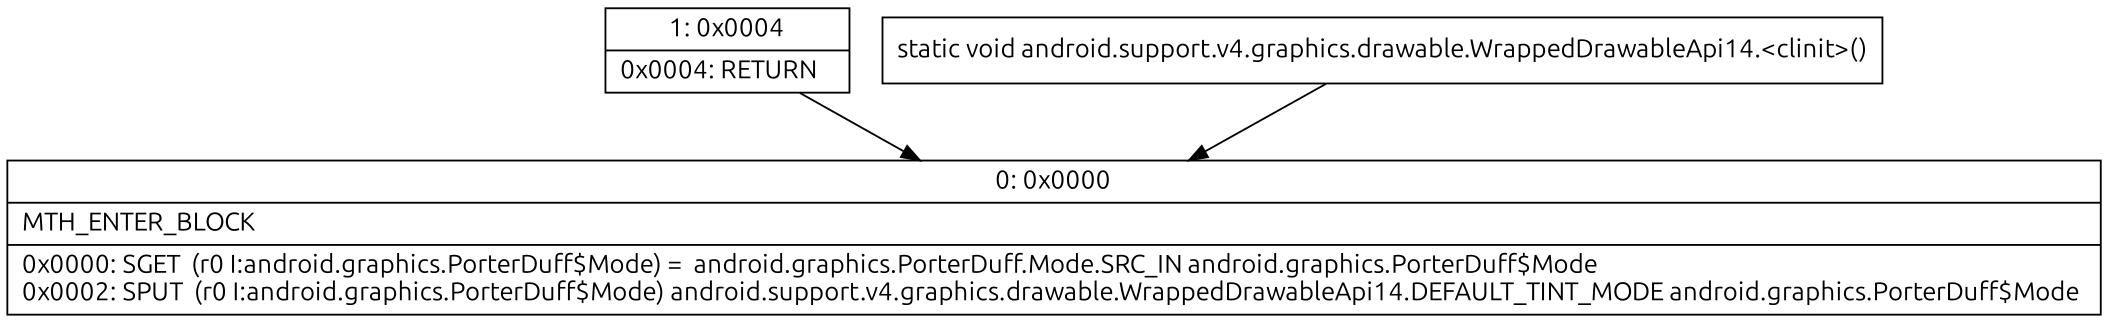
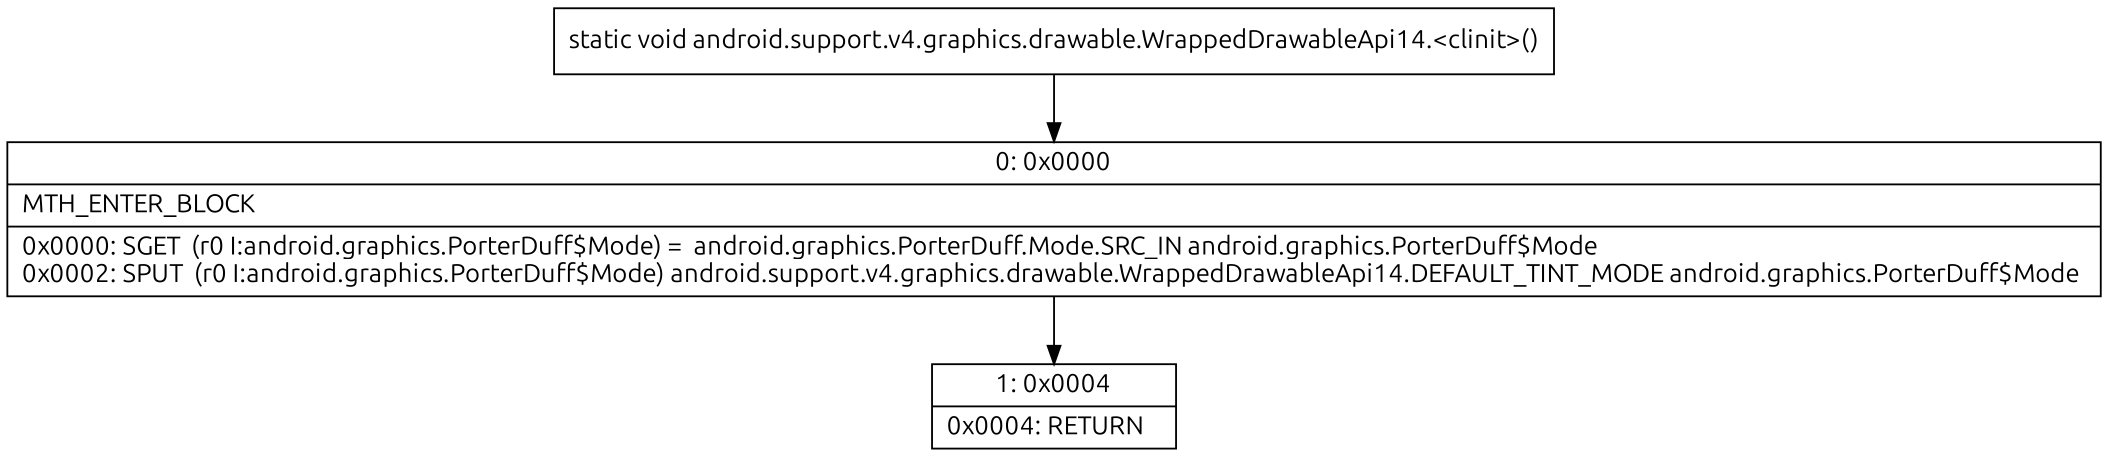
edge "1: 0x0004" -> "0: 0x0000": reversed
